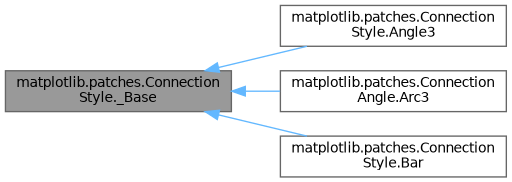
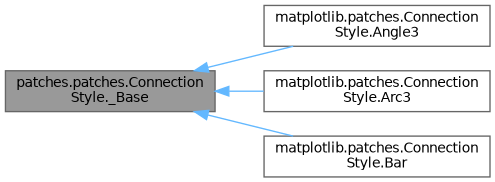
node "matplotlib.patches.Connection Style._Base": label "matplotlib.patches.Connection Style._Base" -> "patches.patches.Connection Style._Base"
node "matplotlib.patches.Connection Angle.Arc3": label "matplotlib.patches.Connection Angle.Arc3" -> "matplotlib.patches.Connection Style.Arc3"
